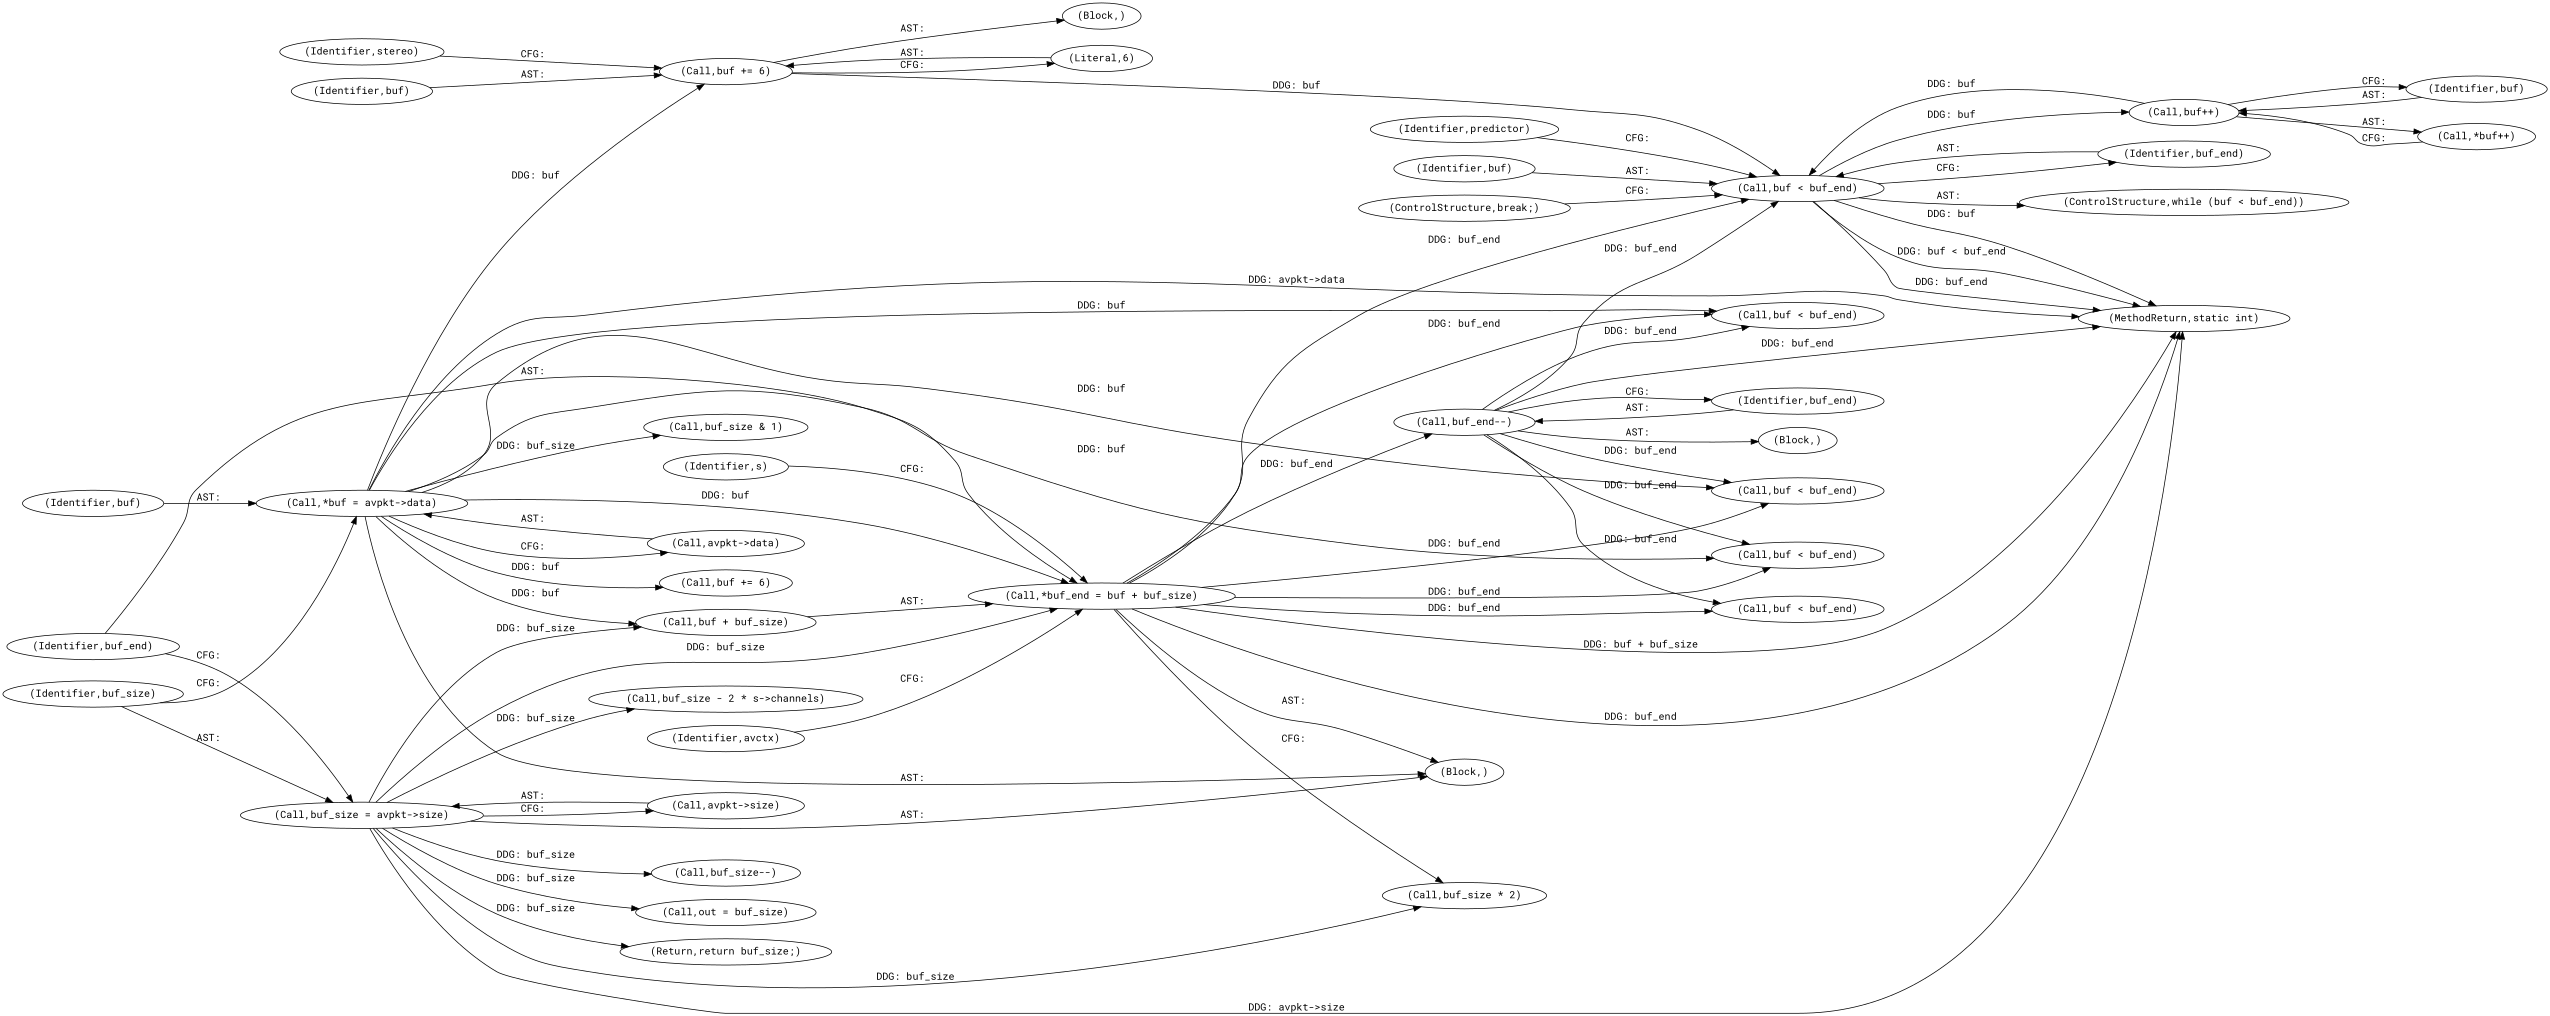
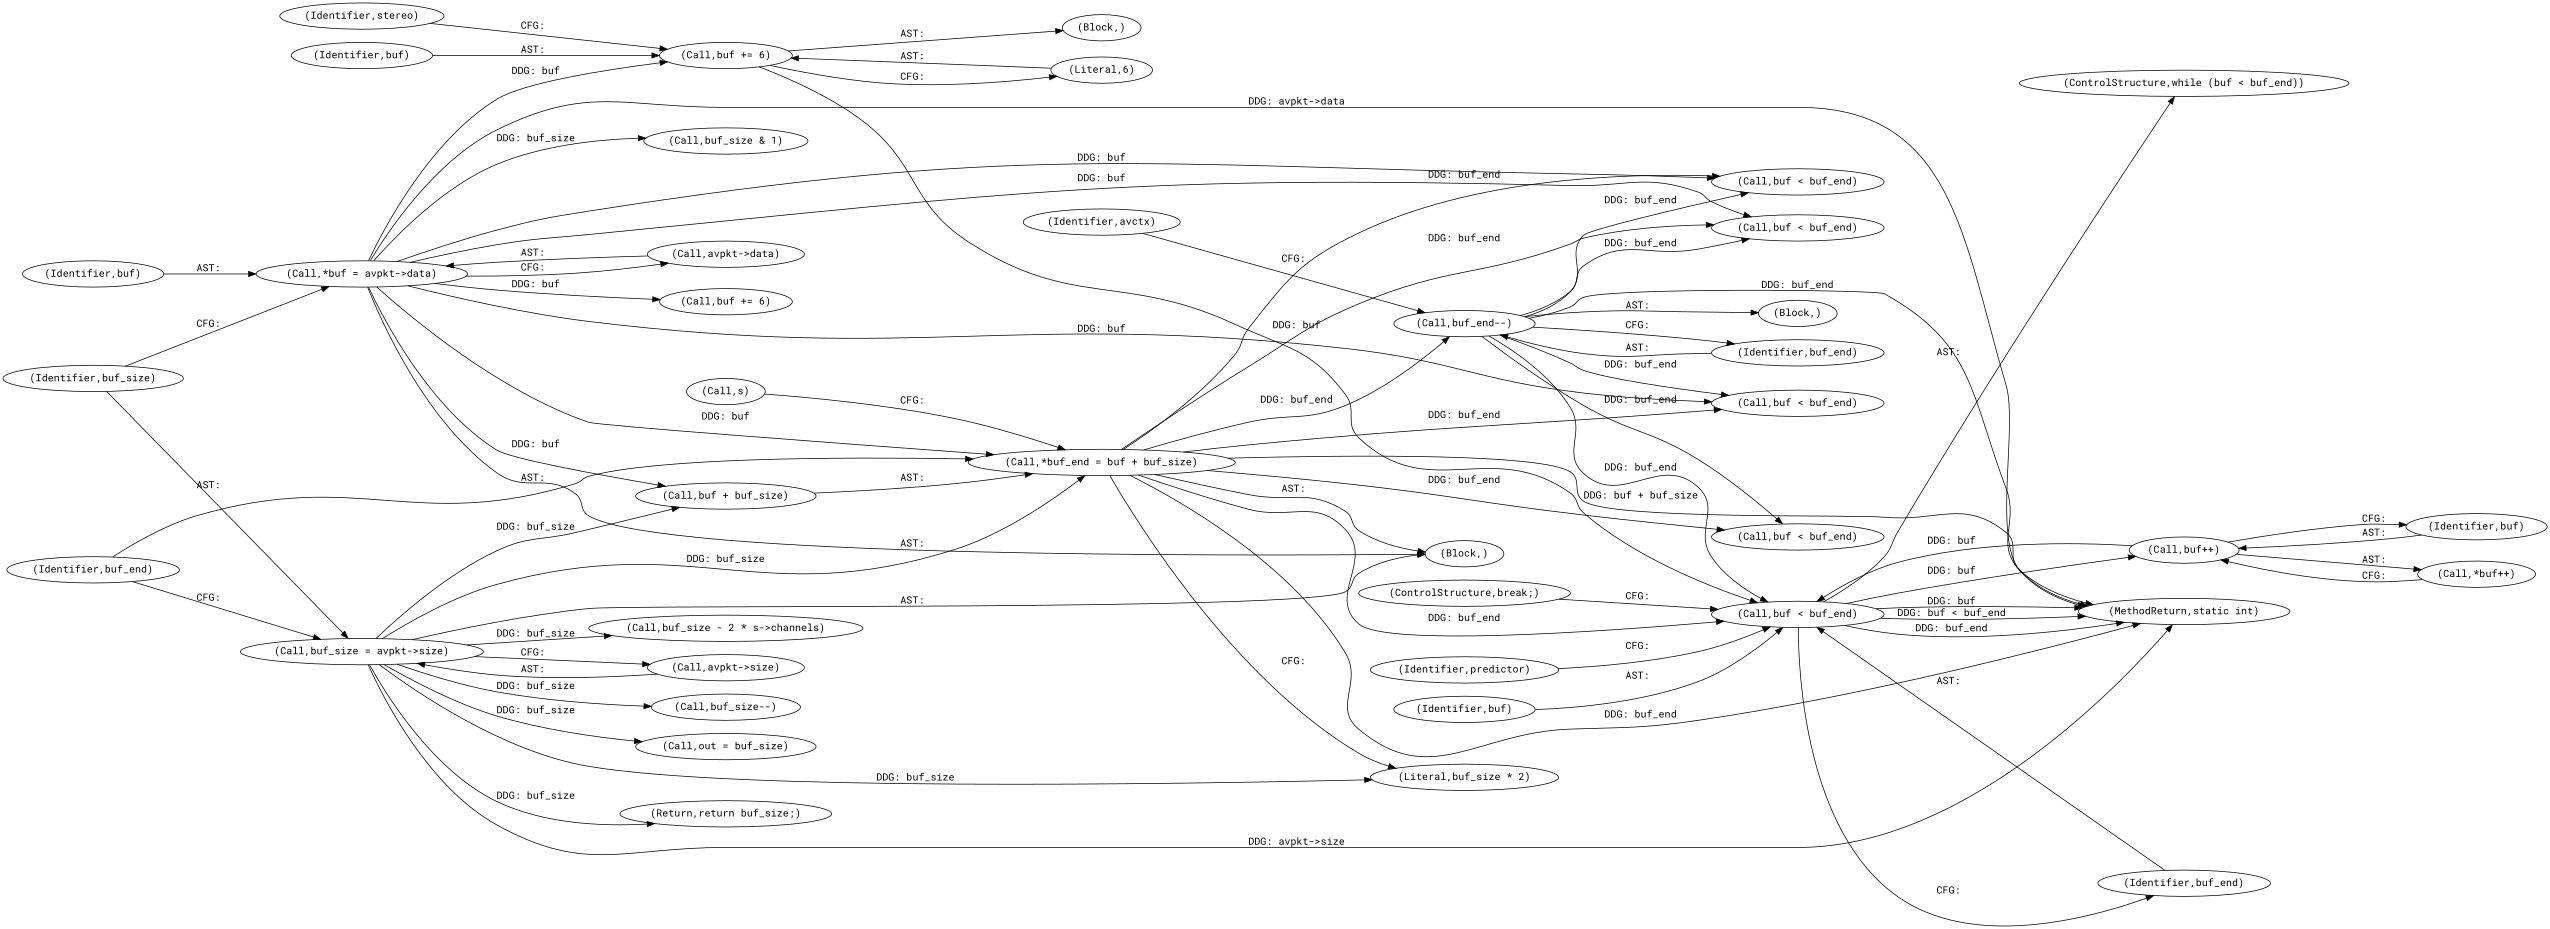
node "(Identifier,s)": label "(Identifier,s)" -> "(Call,s)"
edge "(Identifier,avctx)" -> "(Call,*buf_end = buf + buf_size)": now "(Identifier,avctx)" -> "(Call,buf_end--)"
node "(Call,buf_size * 2)": label "(Call,buf_size * 2)" -> "(Literal,buf_size * 2)"
